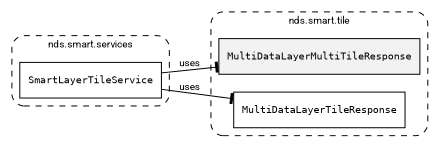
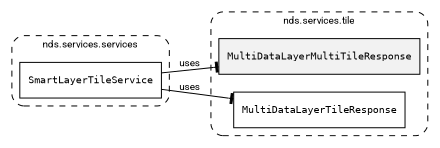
cluster "nds.smart.tile": label "nds.smart.tile" -> "nds.services.tile"
cluster "nds.smart.services": label "nds.smart.services" -> "nds.services.services"
